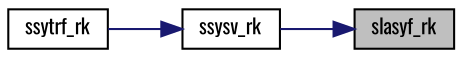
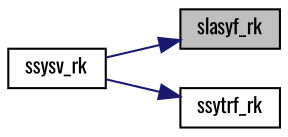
edge "ssytrf_rk" -> "ssysv_rk": reversed
